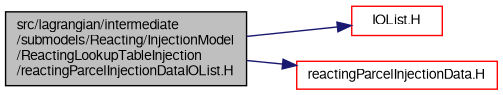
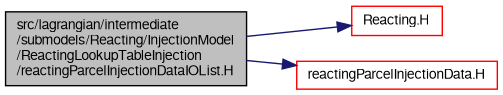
node "IOList.H": label "IOList.H" -> "Reacting.H"
